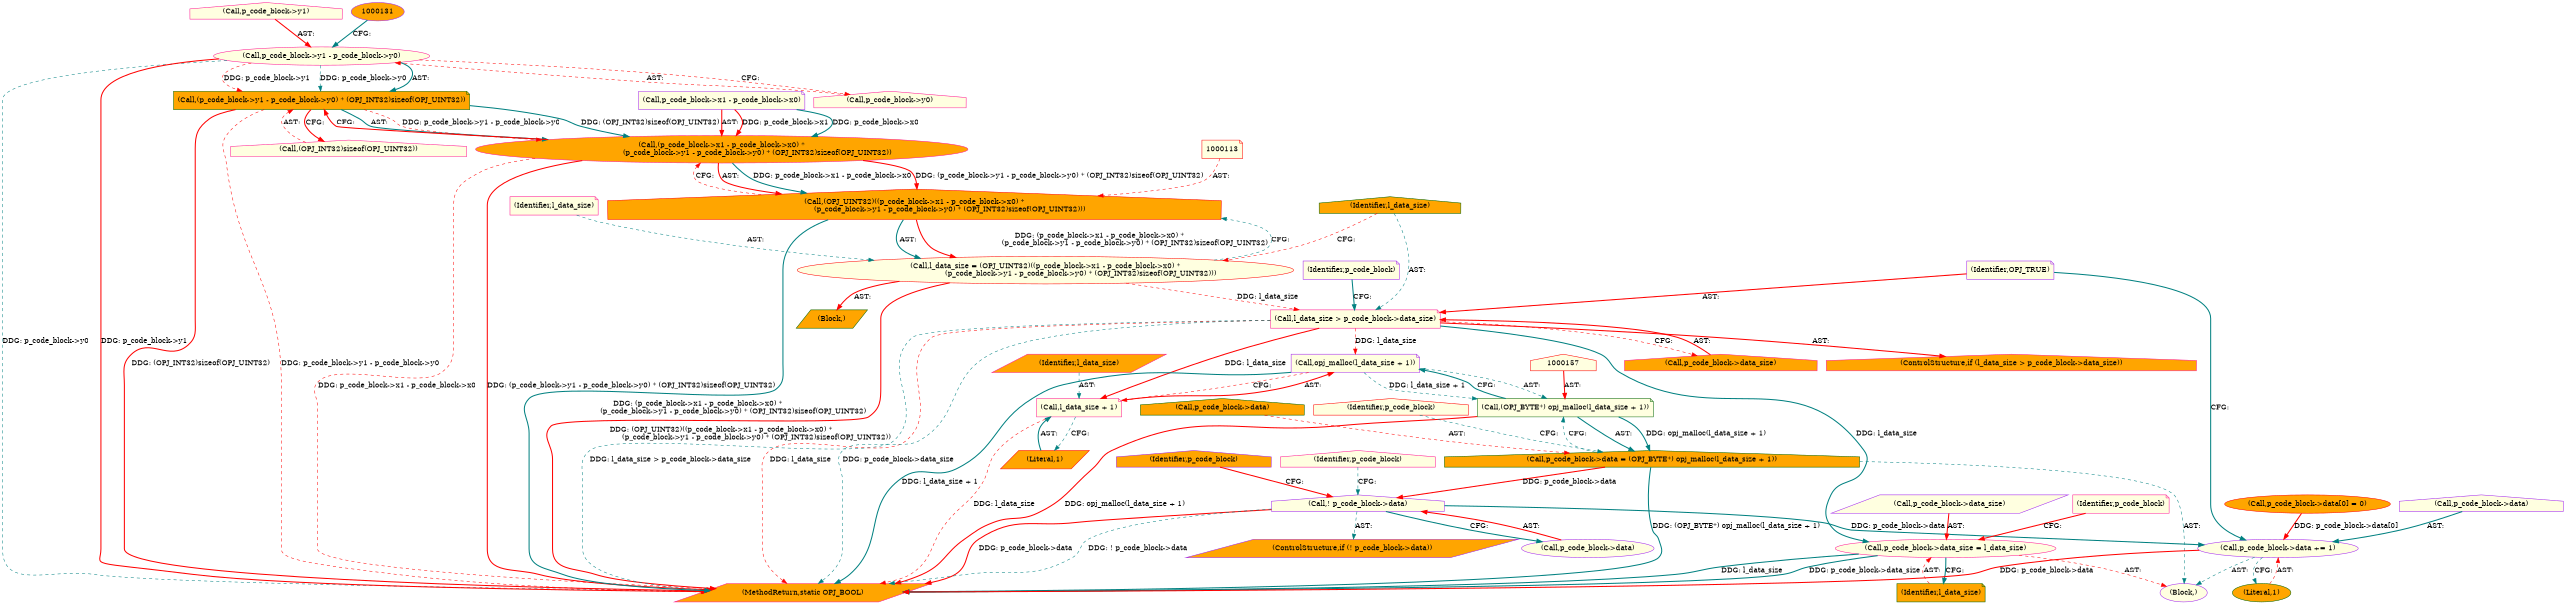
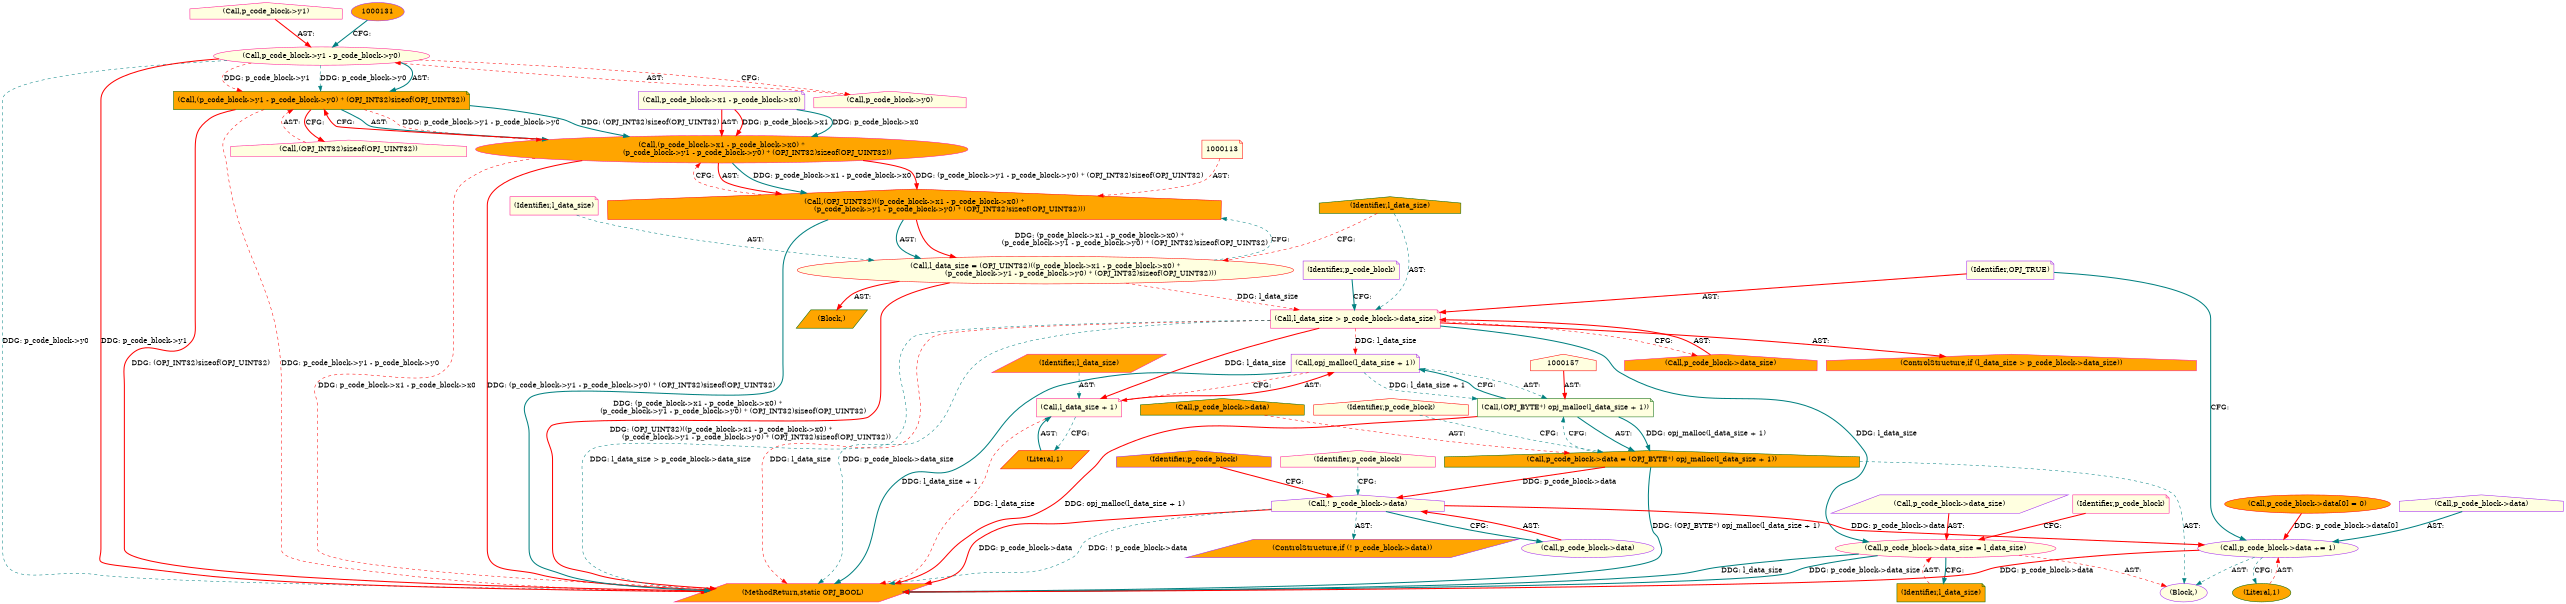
edge "(Call,! p_code_block->data)" -> "(Call,p_code_block->data += 1)": color teal -> red
